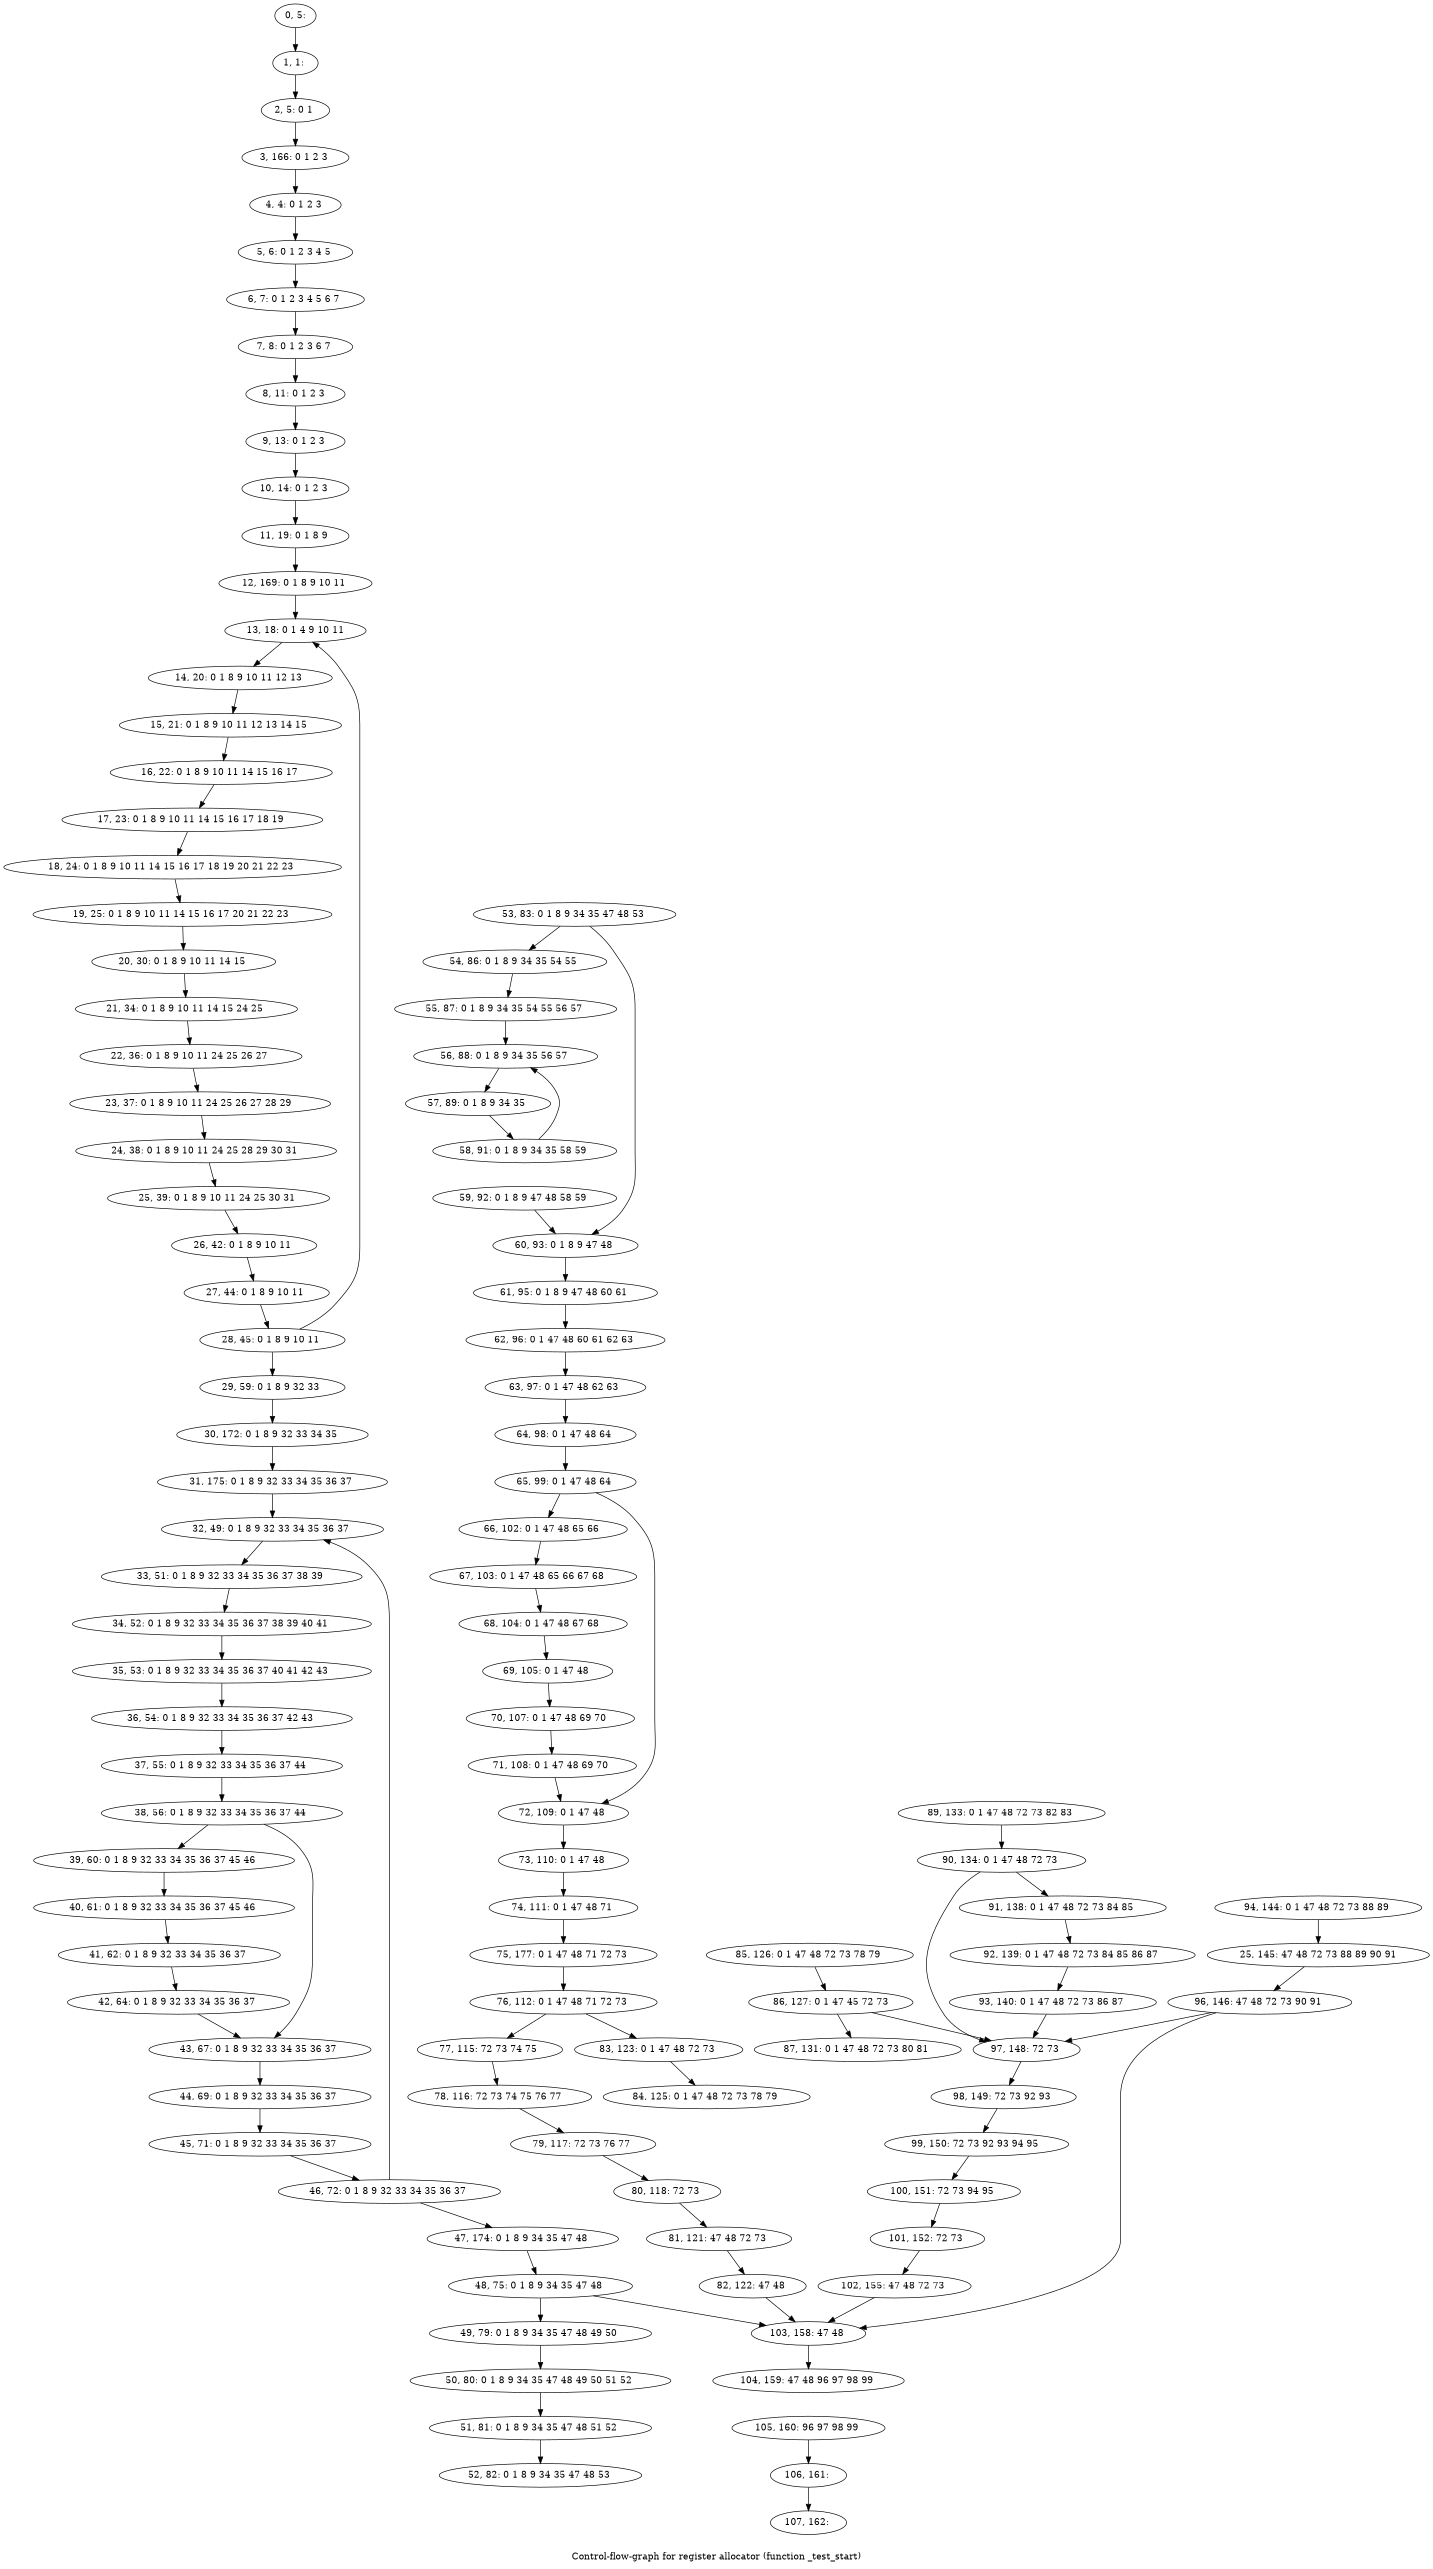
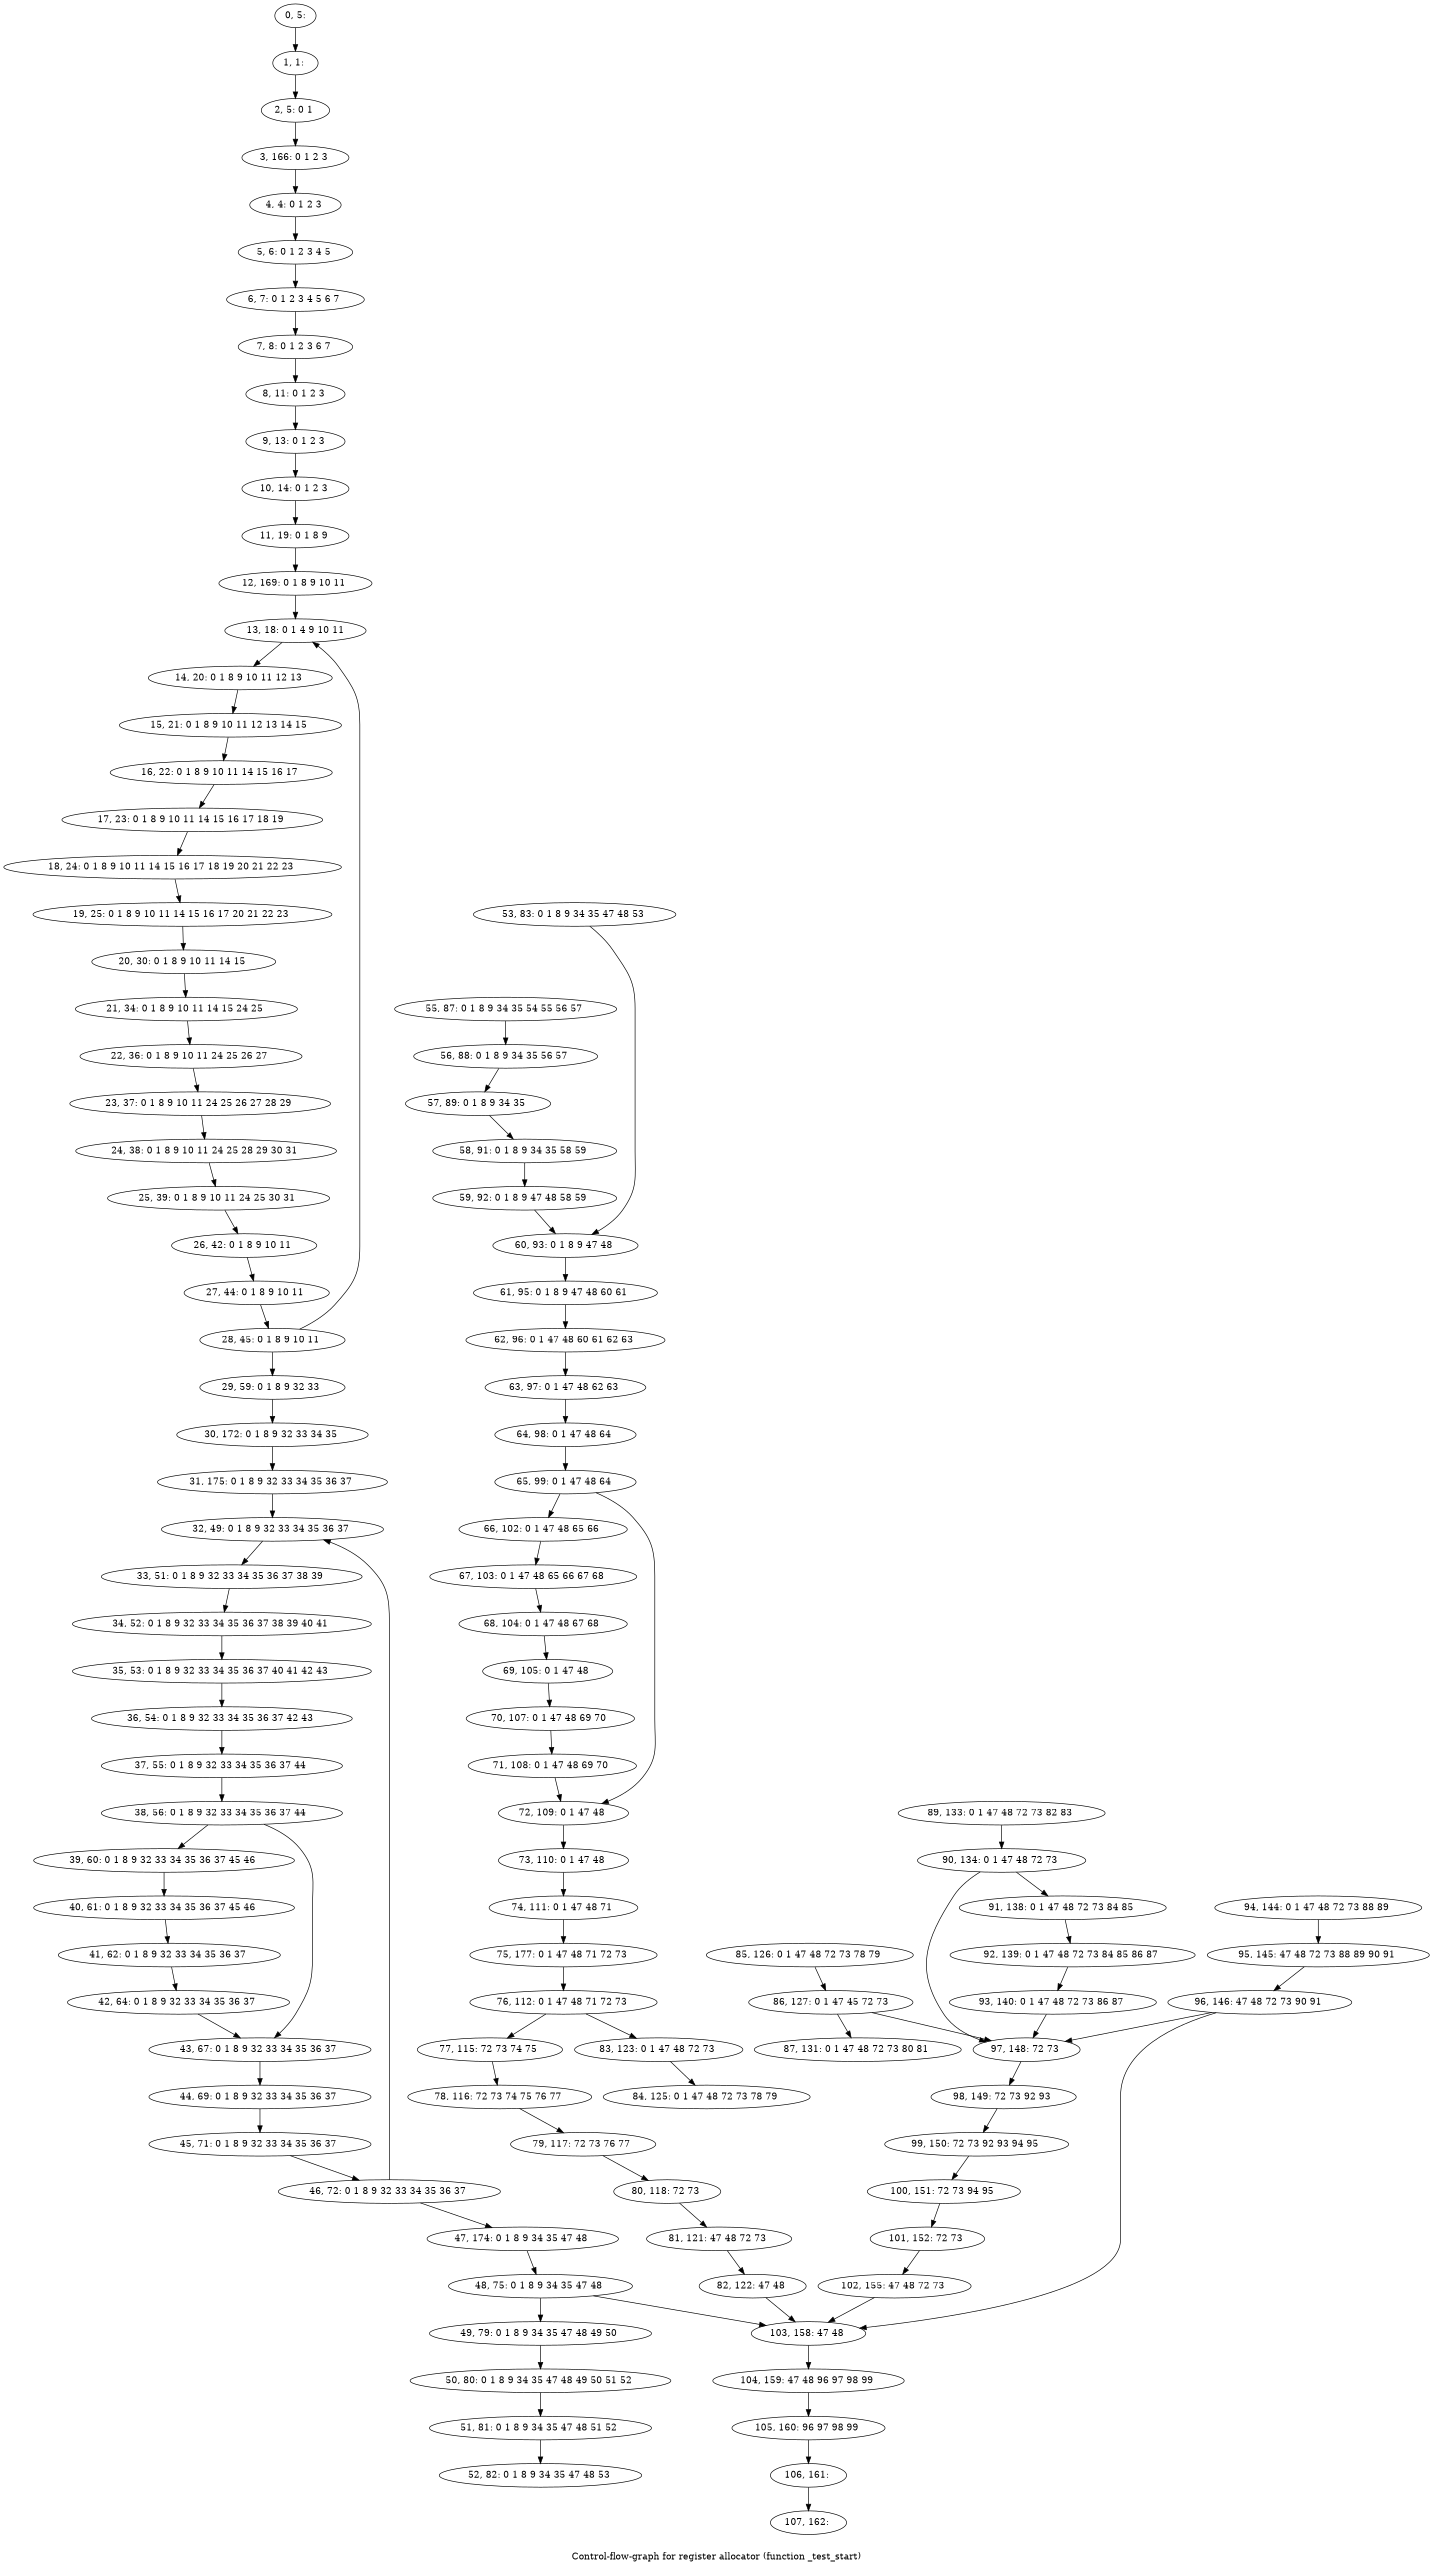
node "54, 86: 0 1 8 9 34 35 54 55": removed
edge "58, 91: 0 1 8 9 34 35 58 59" -> "56, 88: 0 1 8 9 34 35 56 57": now "58, 91: 0 1 8 9 34 35 58 59" -> "59, 92: 0 1 8 9 47 48 58 59"
node "25, 145: 47 48 72 73 88 89 90 91": label "25, 145: 47 48 72 73 88 89 90 91" -> "95, 145: 47 48 72 73 88 89 90 91"
edge "104, 159: 47 48 96 97 98 99" -> "105, 160: 96 97 98 99": added
